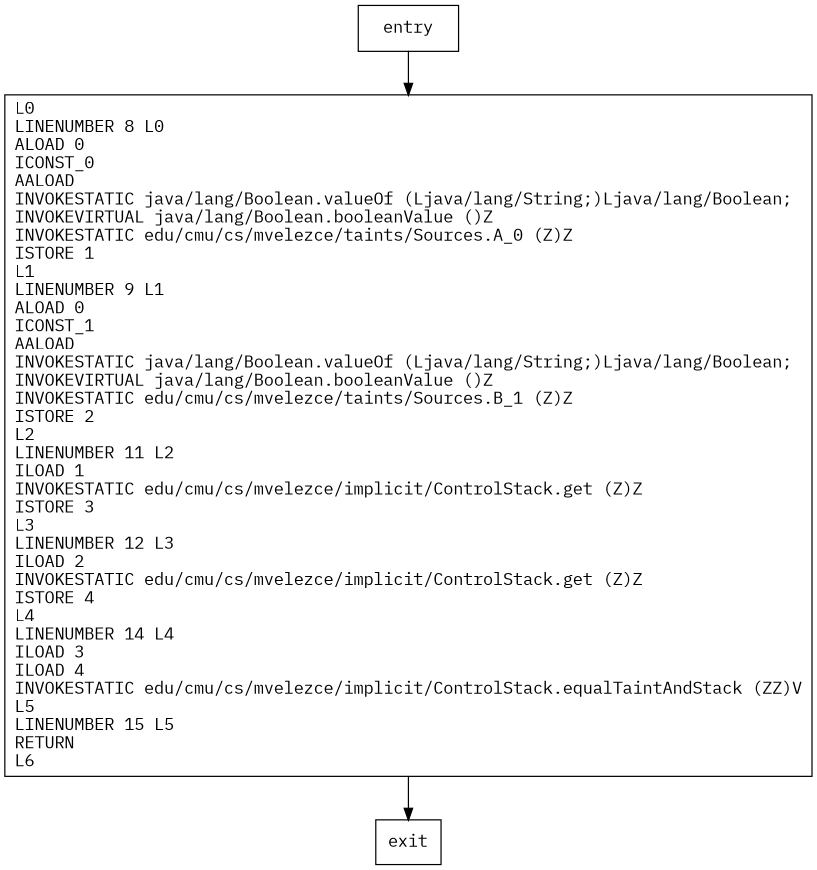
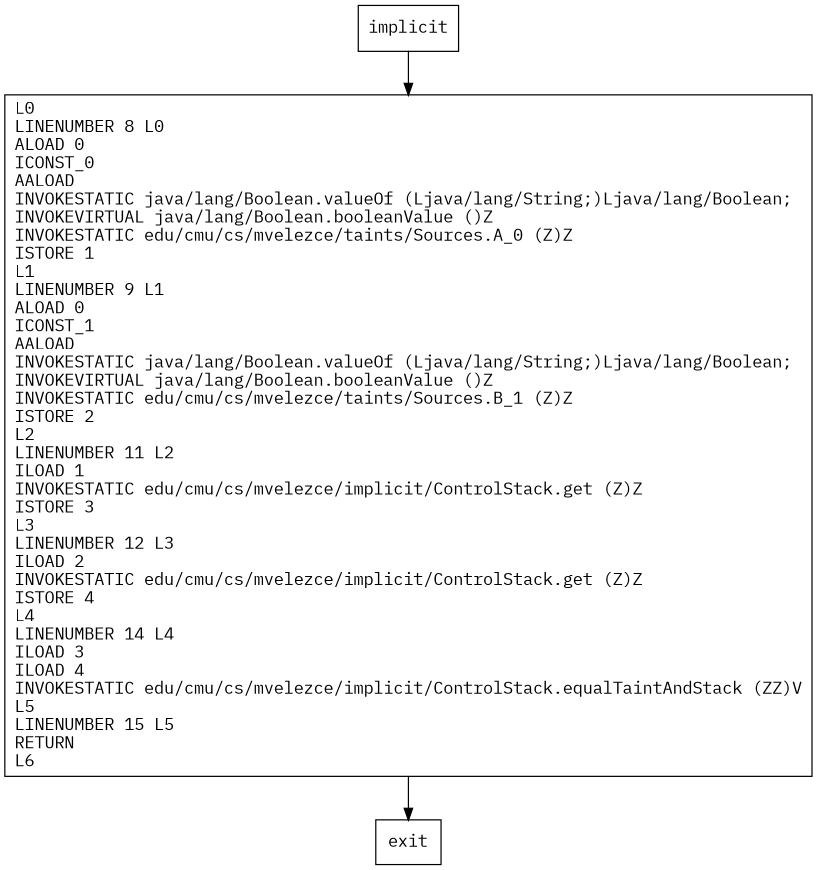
node "entry": label "entry" -> "implicit"
